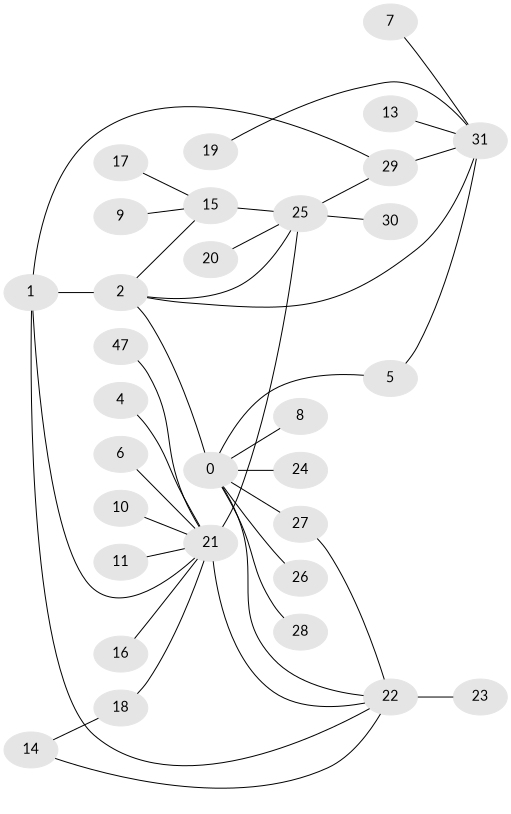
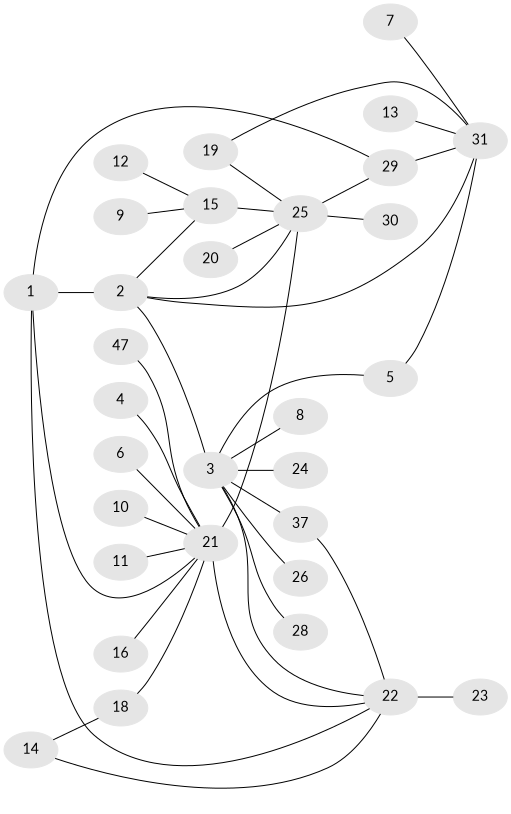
node "17": label "17" -> "12"
edge "19" -- "25": added
node "0": label "0" -> "3"
node "27": label "27" -> "37"
